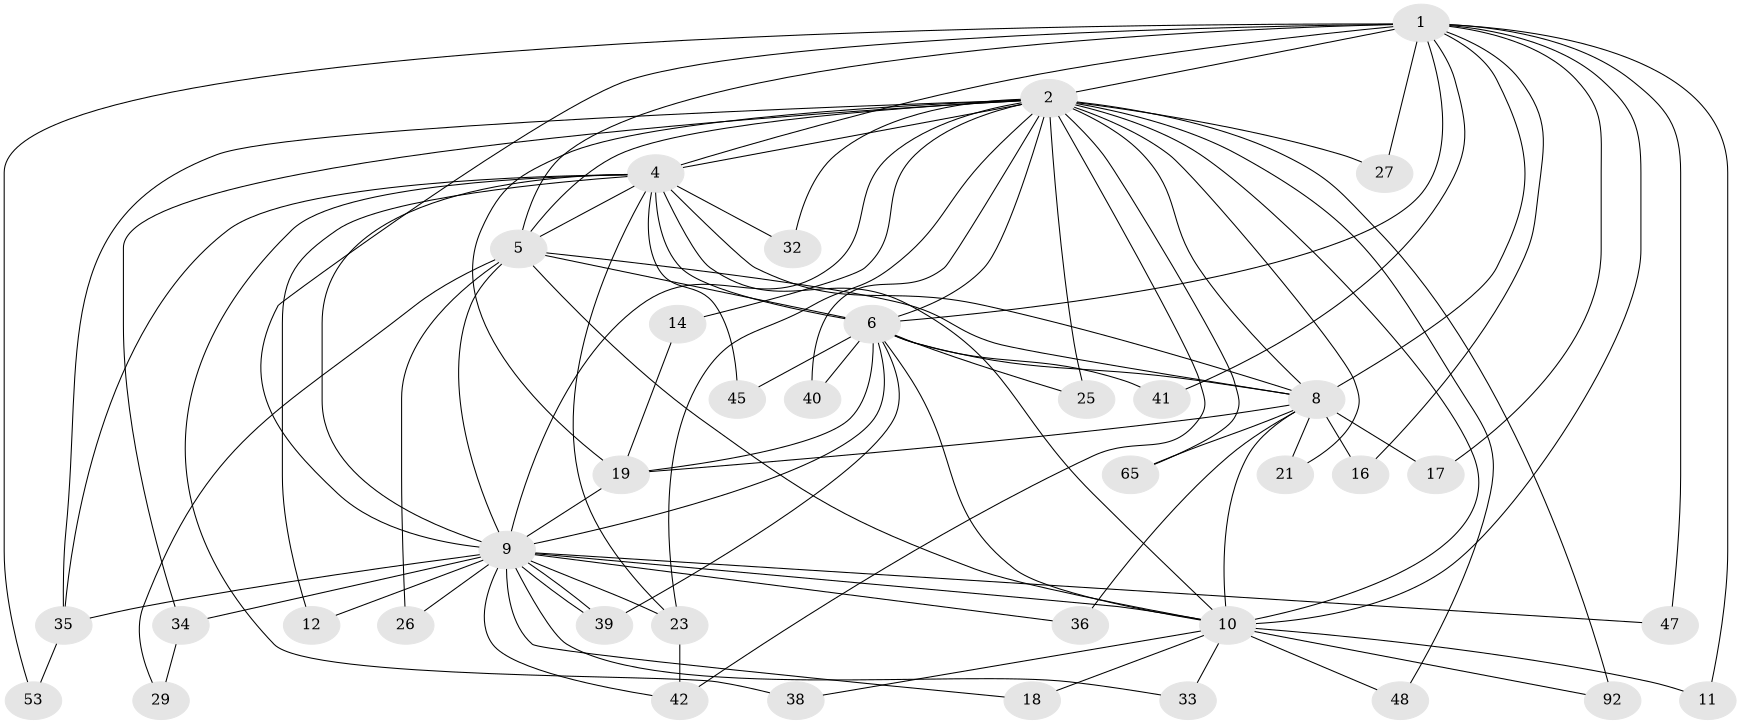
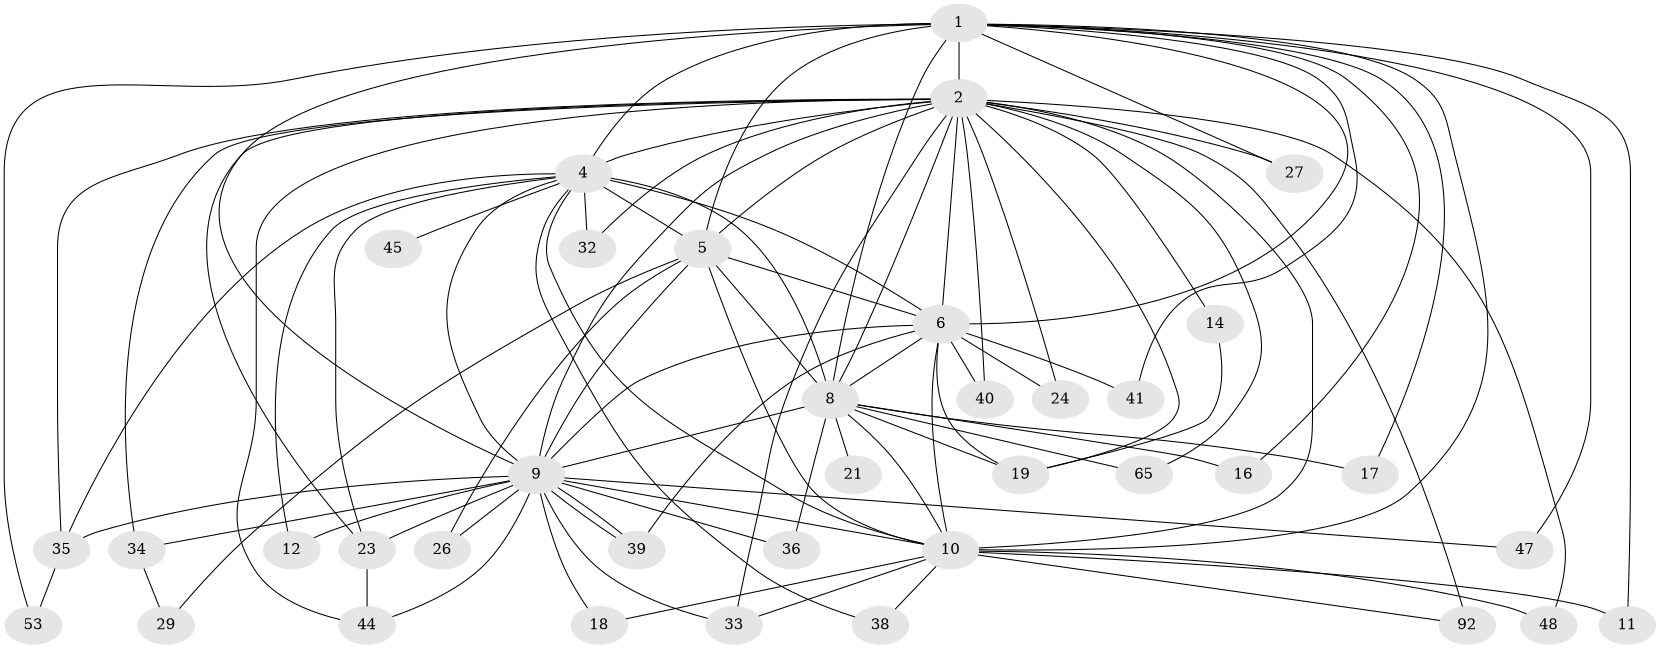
edge "2" -- "21": now "2" -- "33"
edge "6" -- "45": removed
node "25": label "25" -> "24"
edge "19" -- "9": now "8" -- "9"
node "42": label "42" -> "44"
